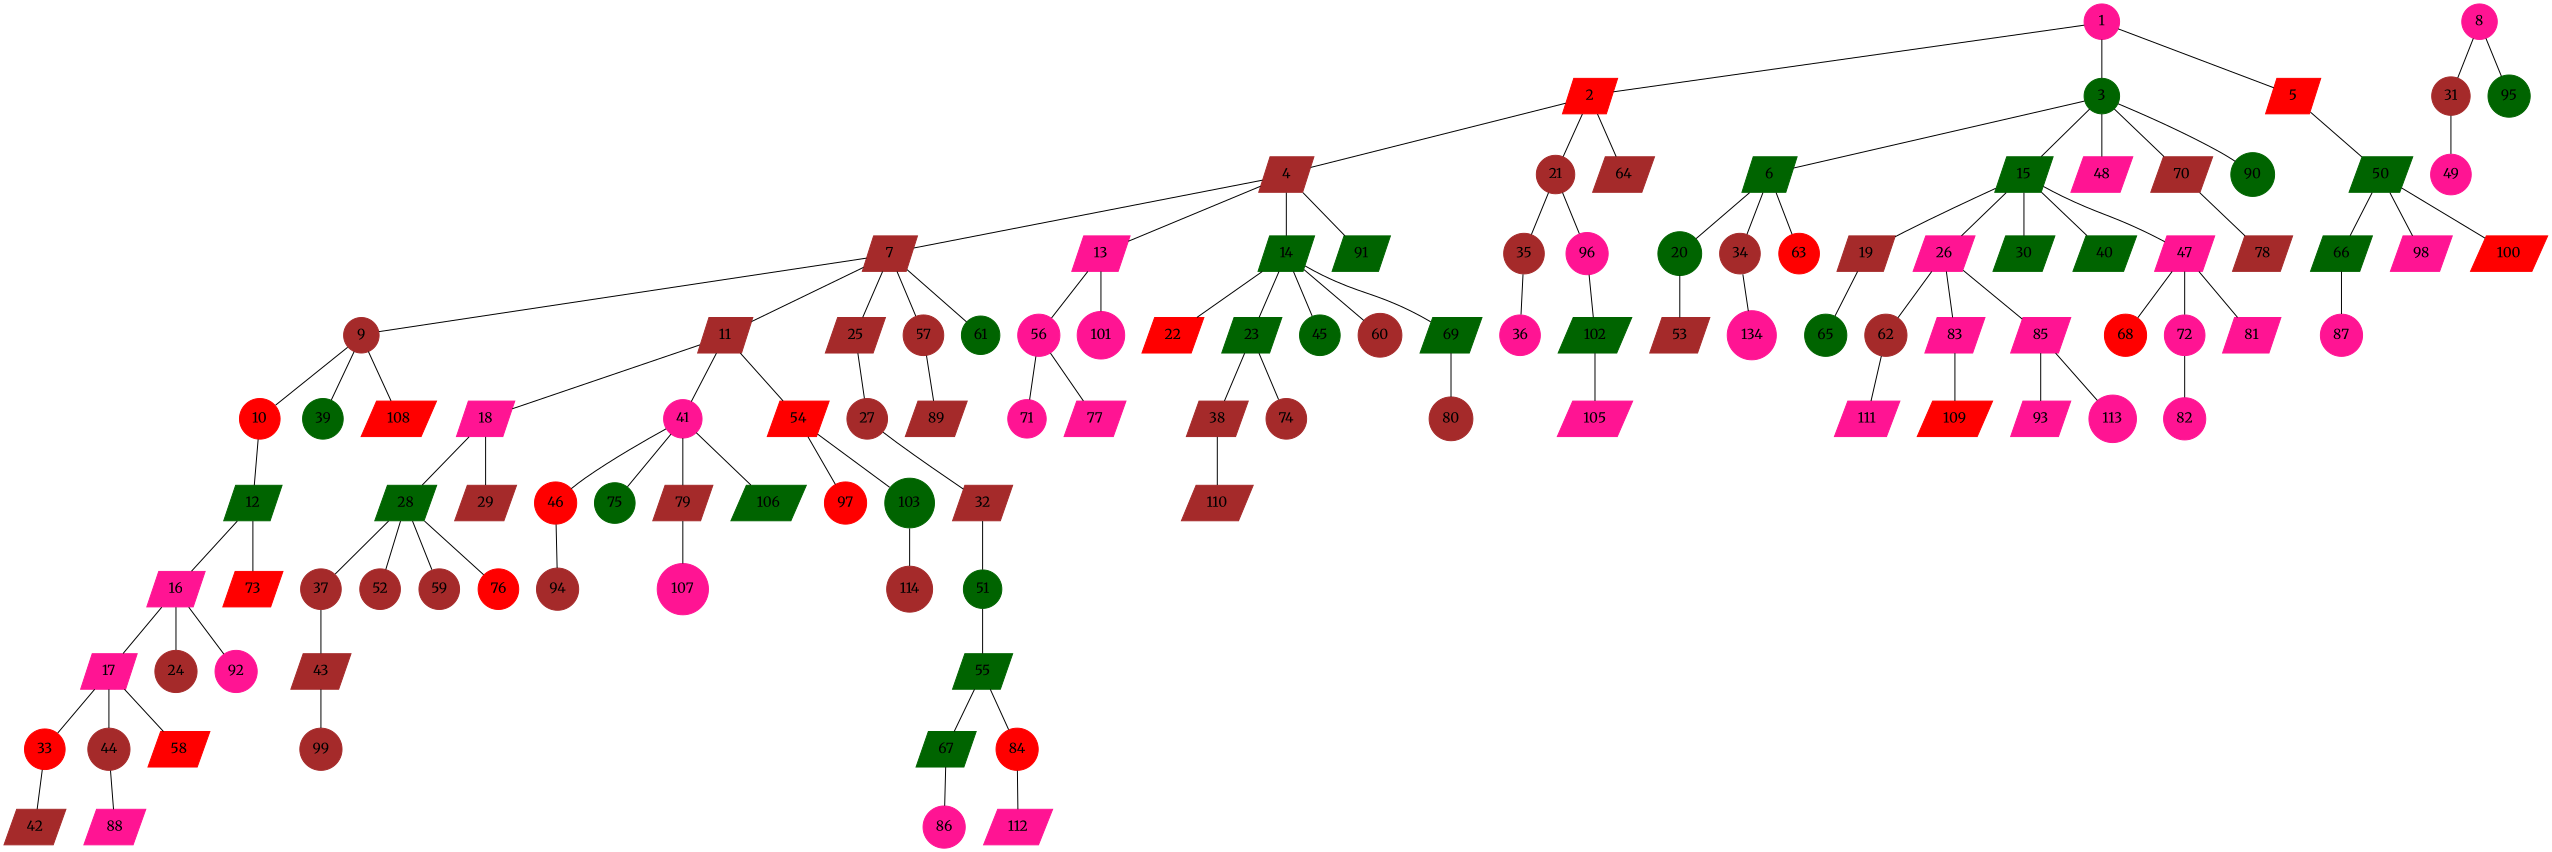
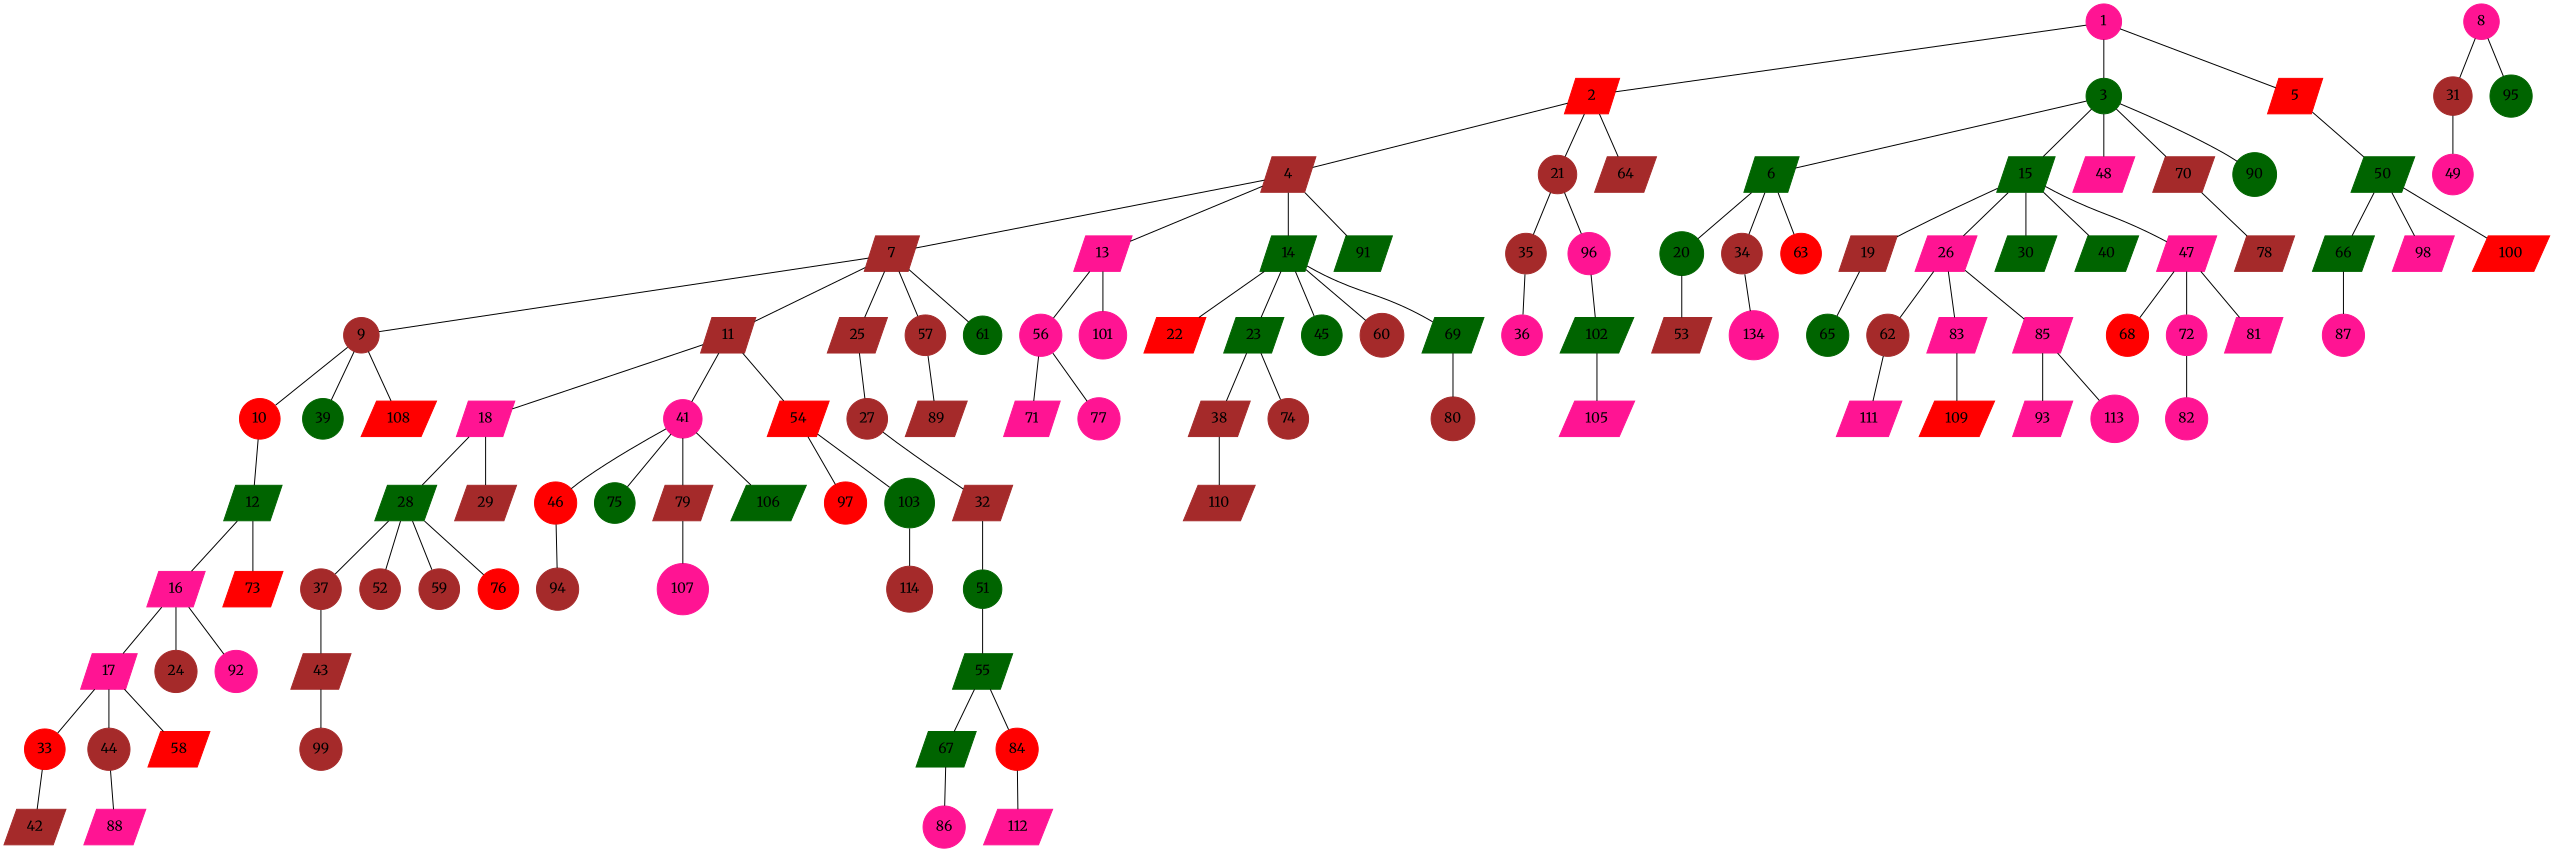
node "71": shape circle -> parallelogram
node "77": shape parallelogram -> circle
